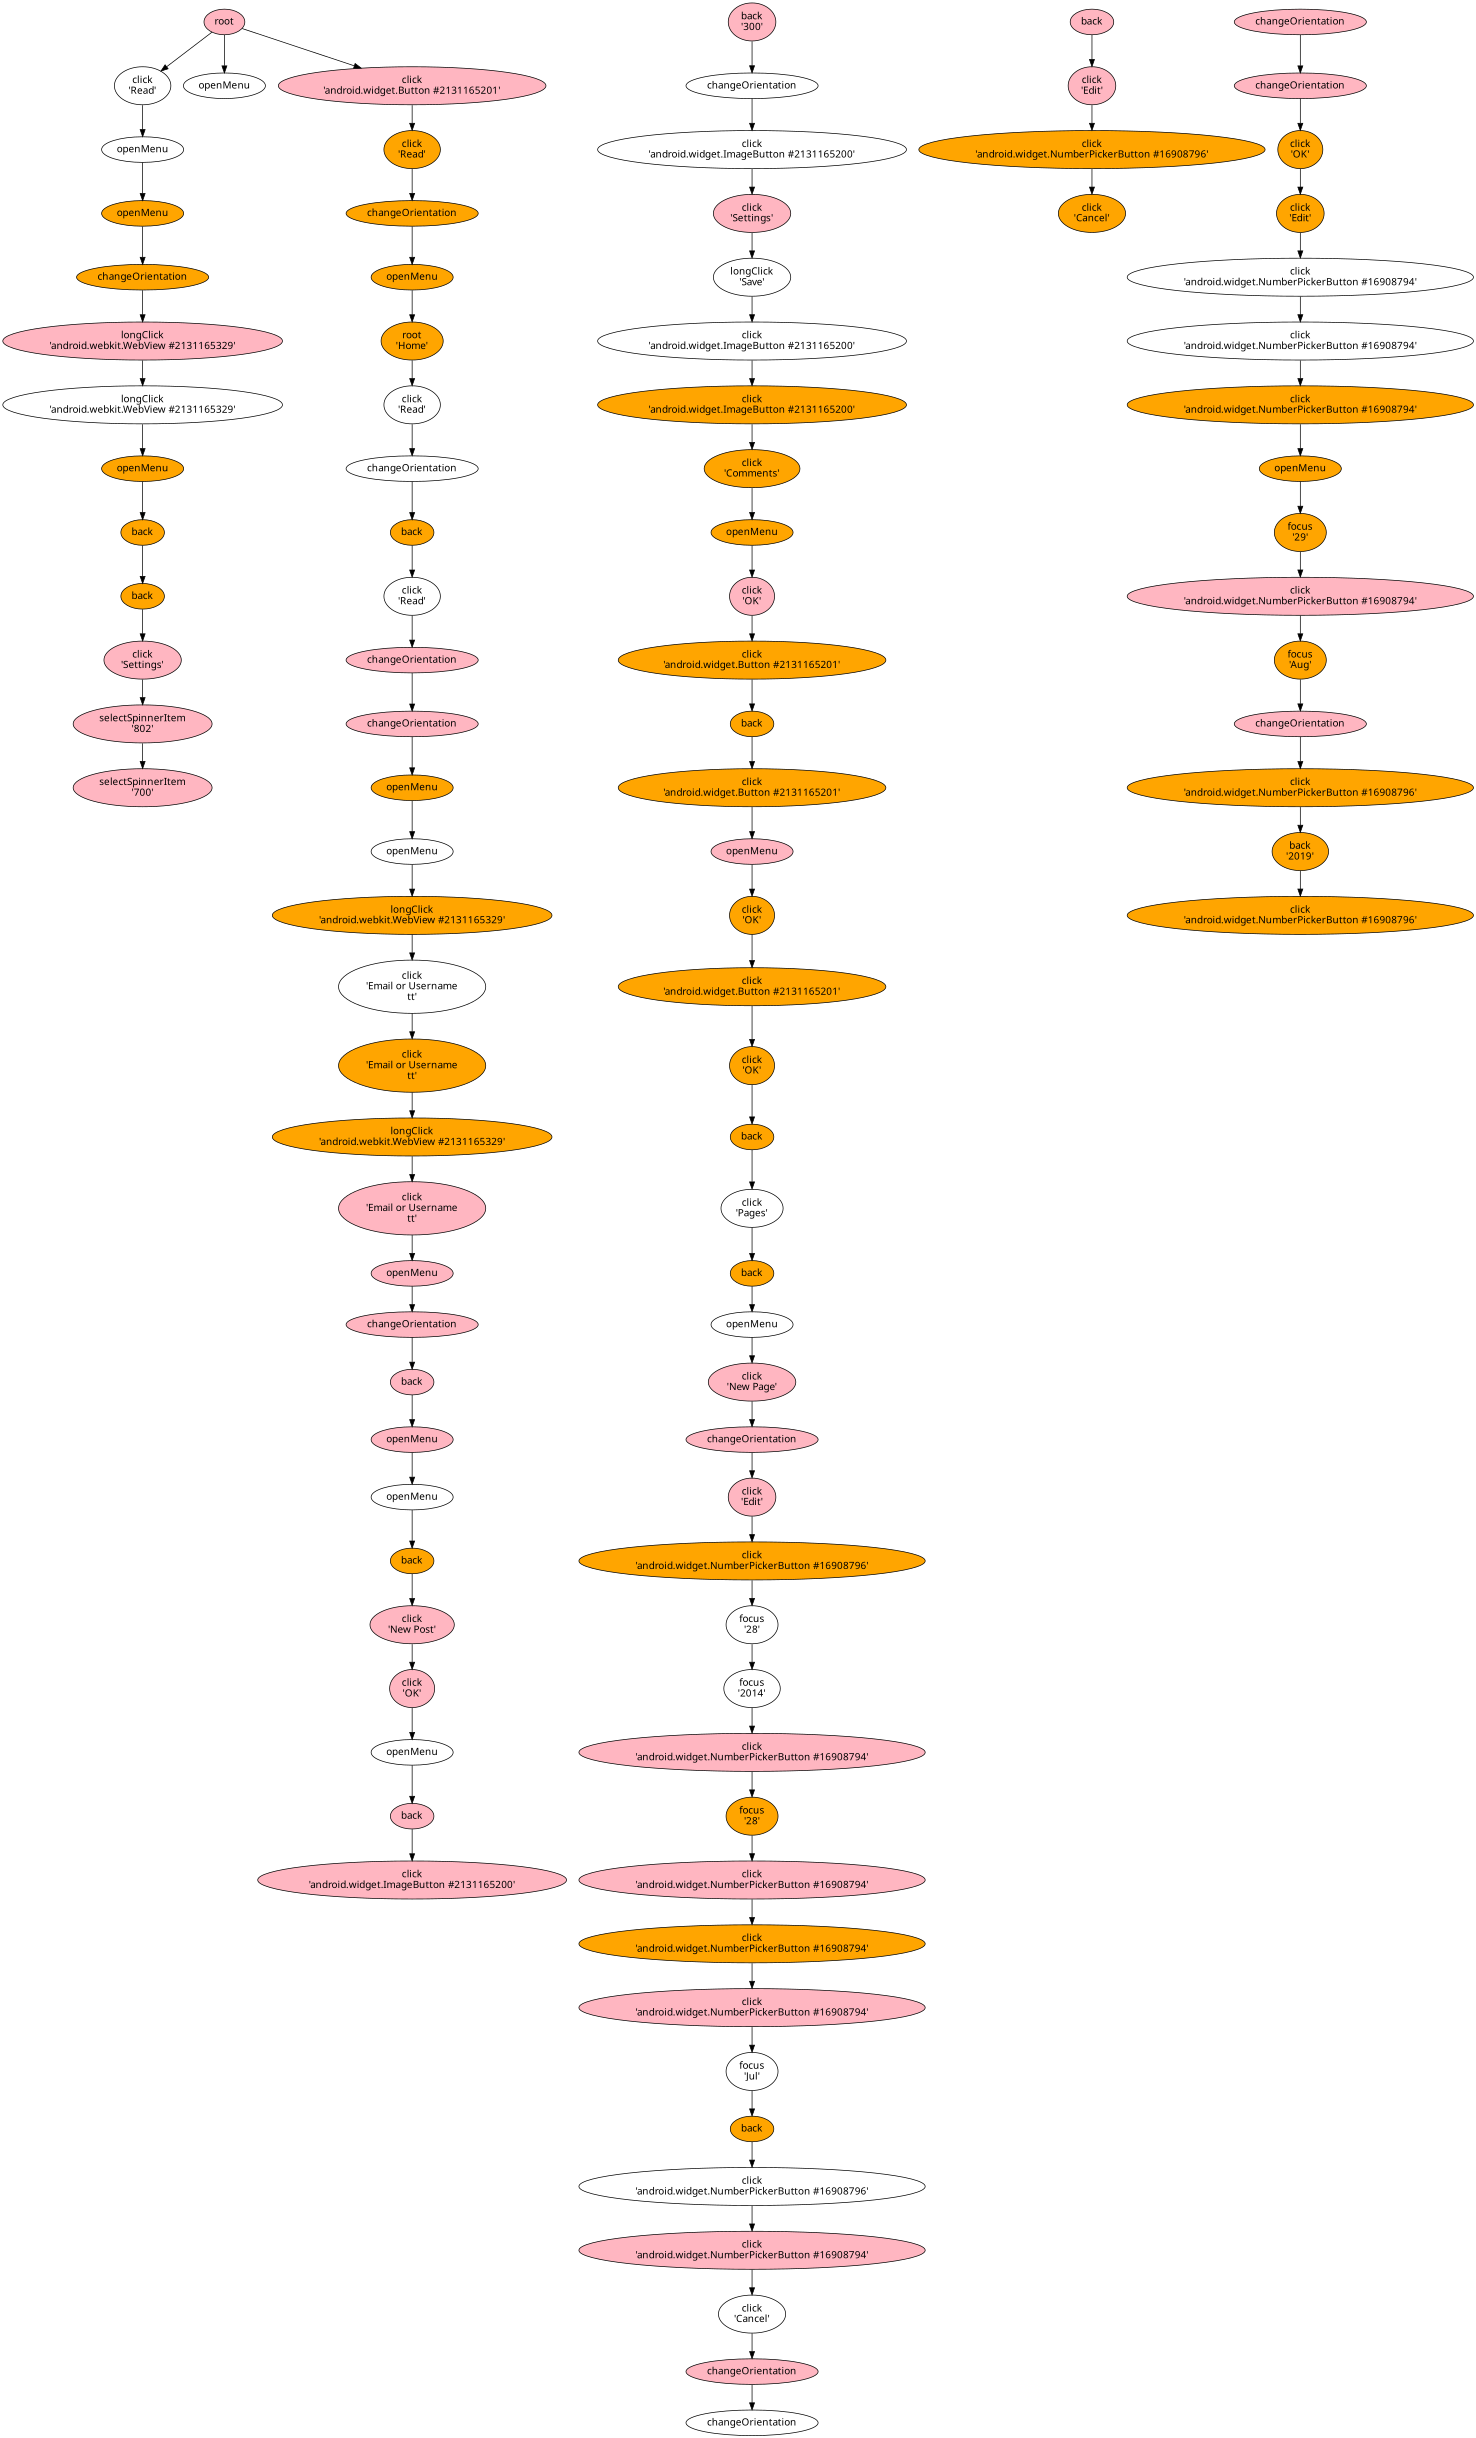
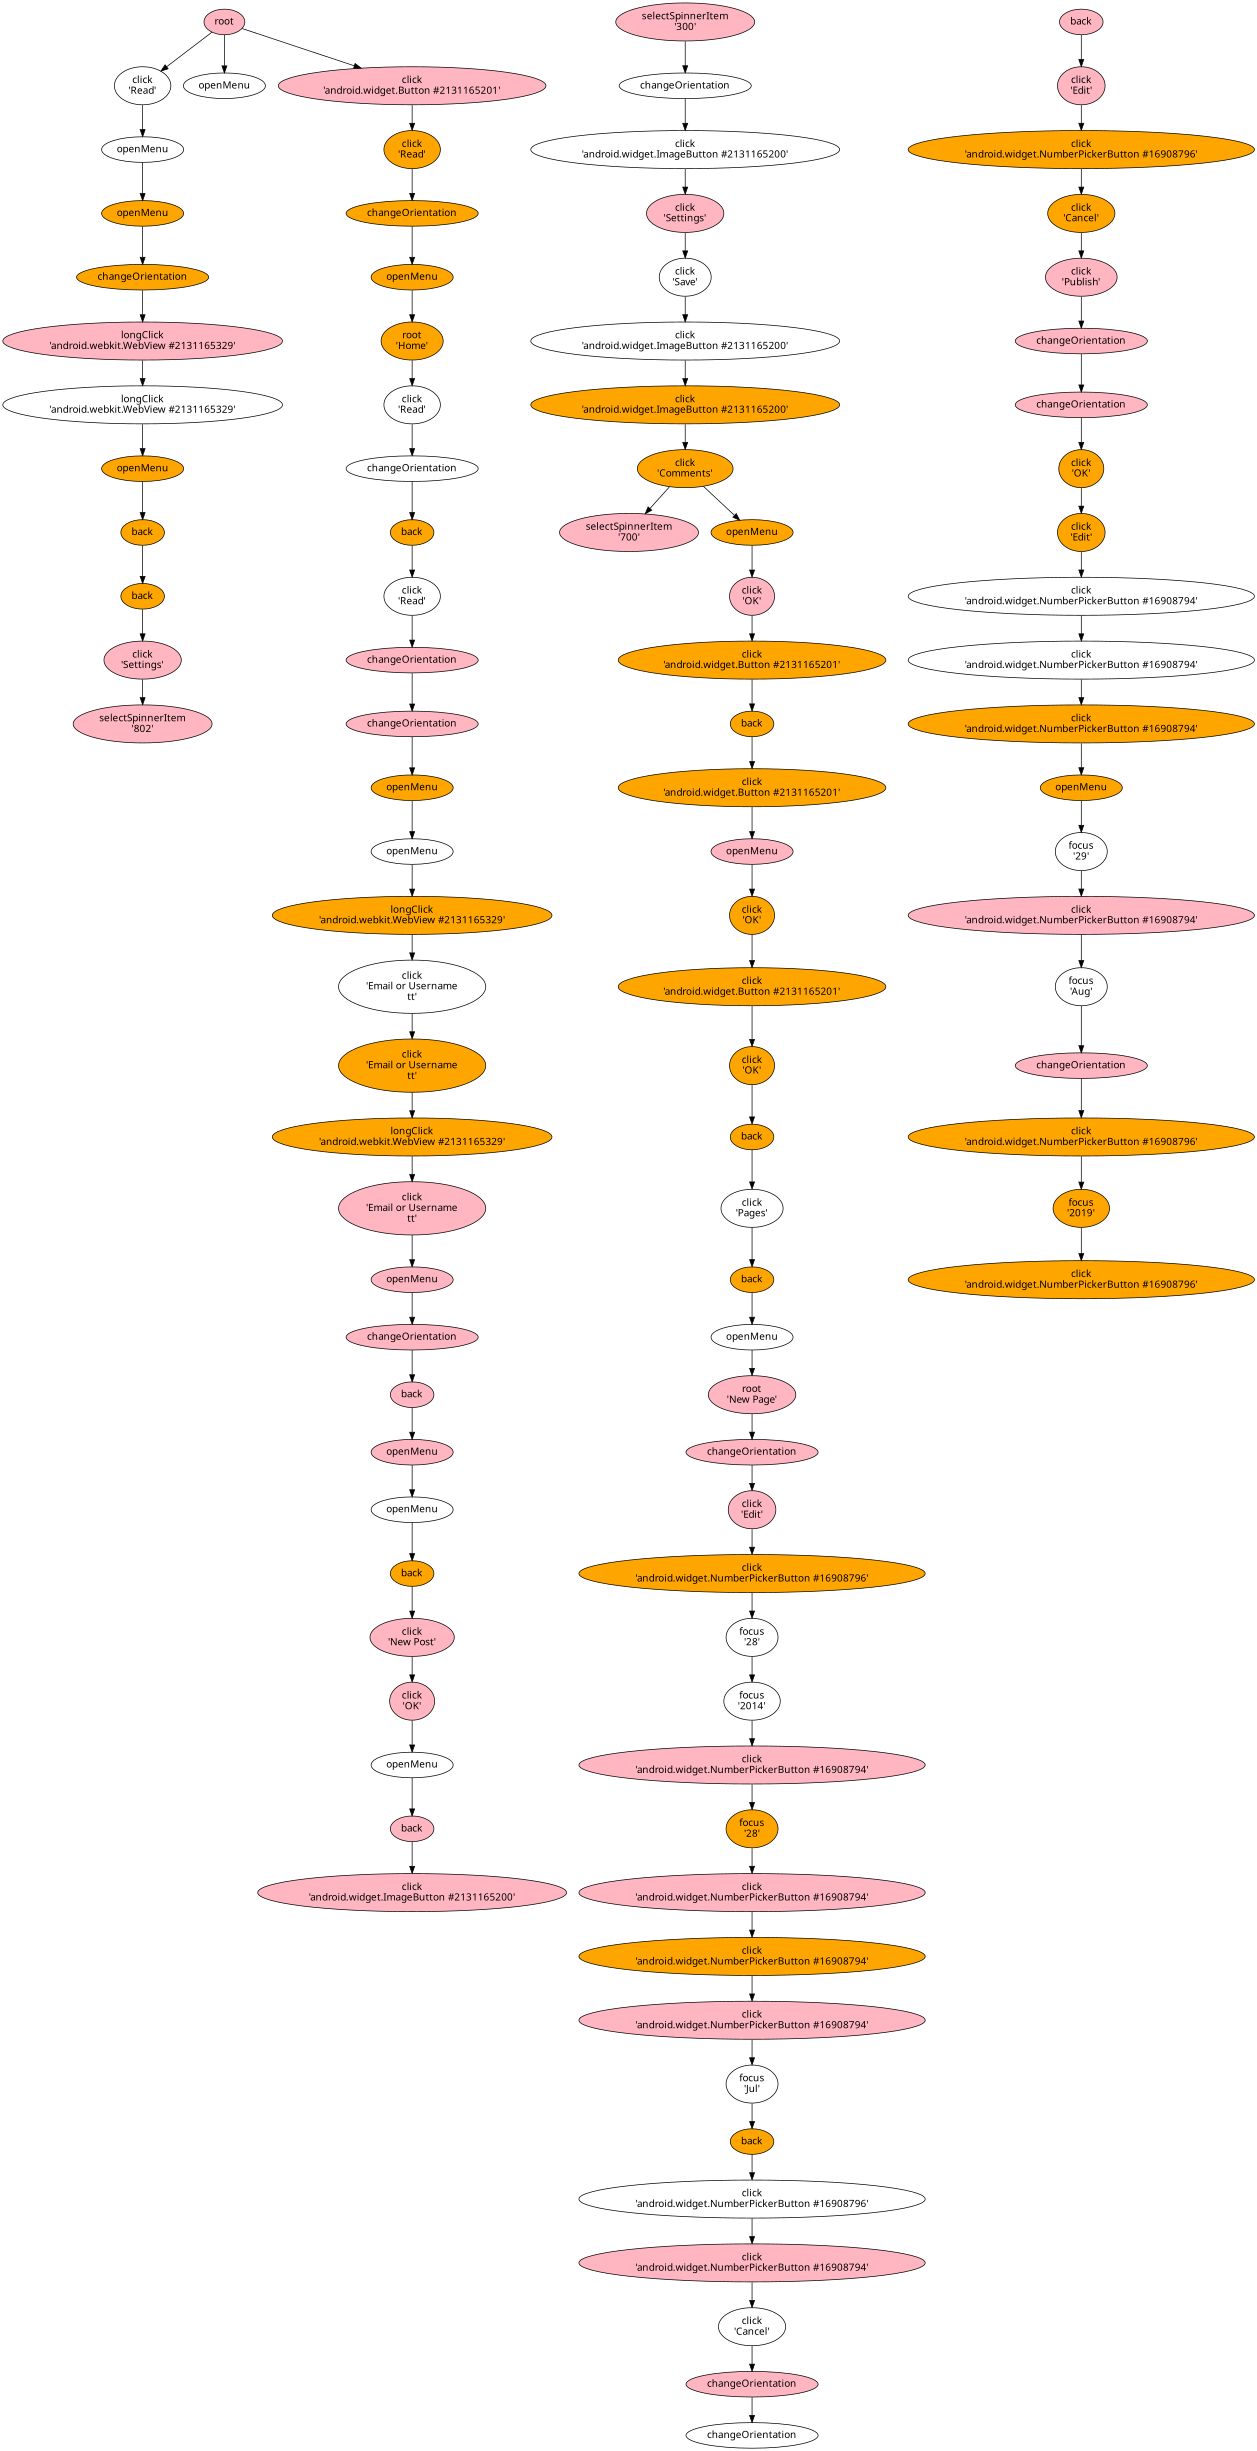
node "back '300'": label "back '300'" -> "selectSpinnerItem '300'"
node "longClick 'Save'": label "longClick 'Save'" -> "click 'Save'"
node "click 'Publish'": added
node "focus '29'": fillcolor orange -> white
node "focus 'Aug'": fillcolor orange -> white
edge "selectSpinnerItem '802'" -> "selectSpinnerItem '700'": now "click 'Comments'" -> "selectSpinnerItem '700'"
node "back '2019'": label "back '2019'" -> "focus '2019'"
node "click 'New Page'": label "click 'New Page'" -> "root 'New Page'"
